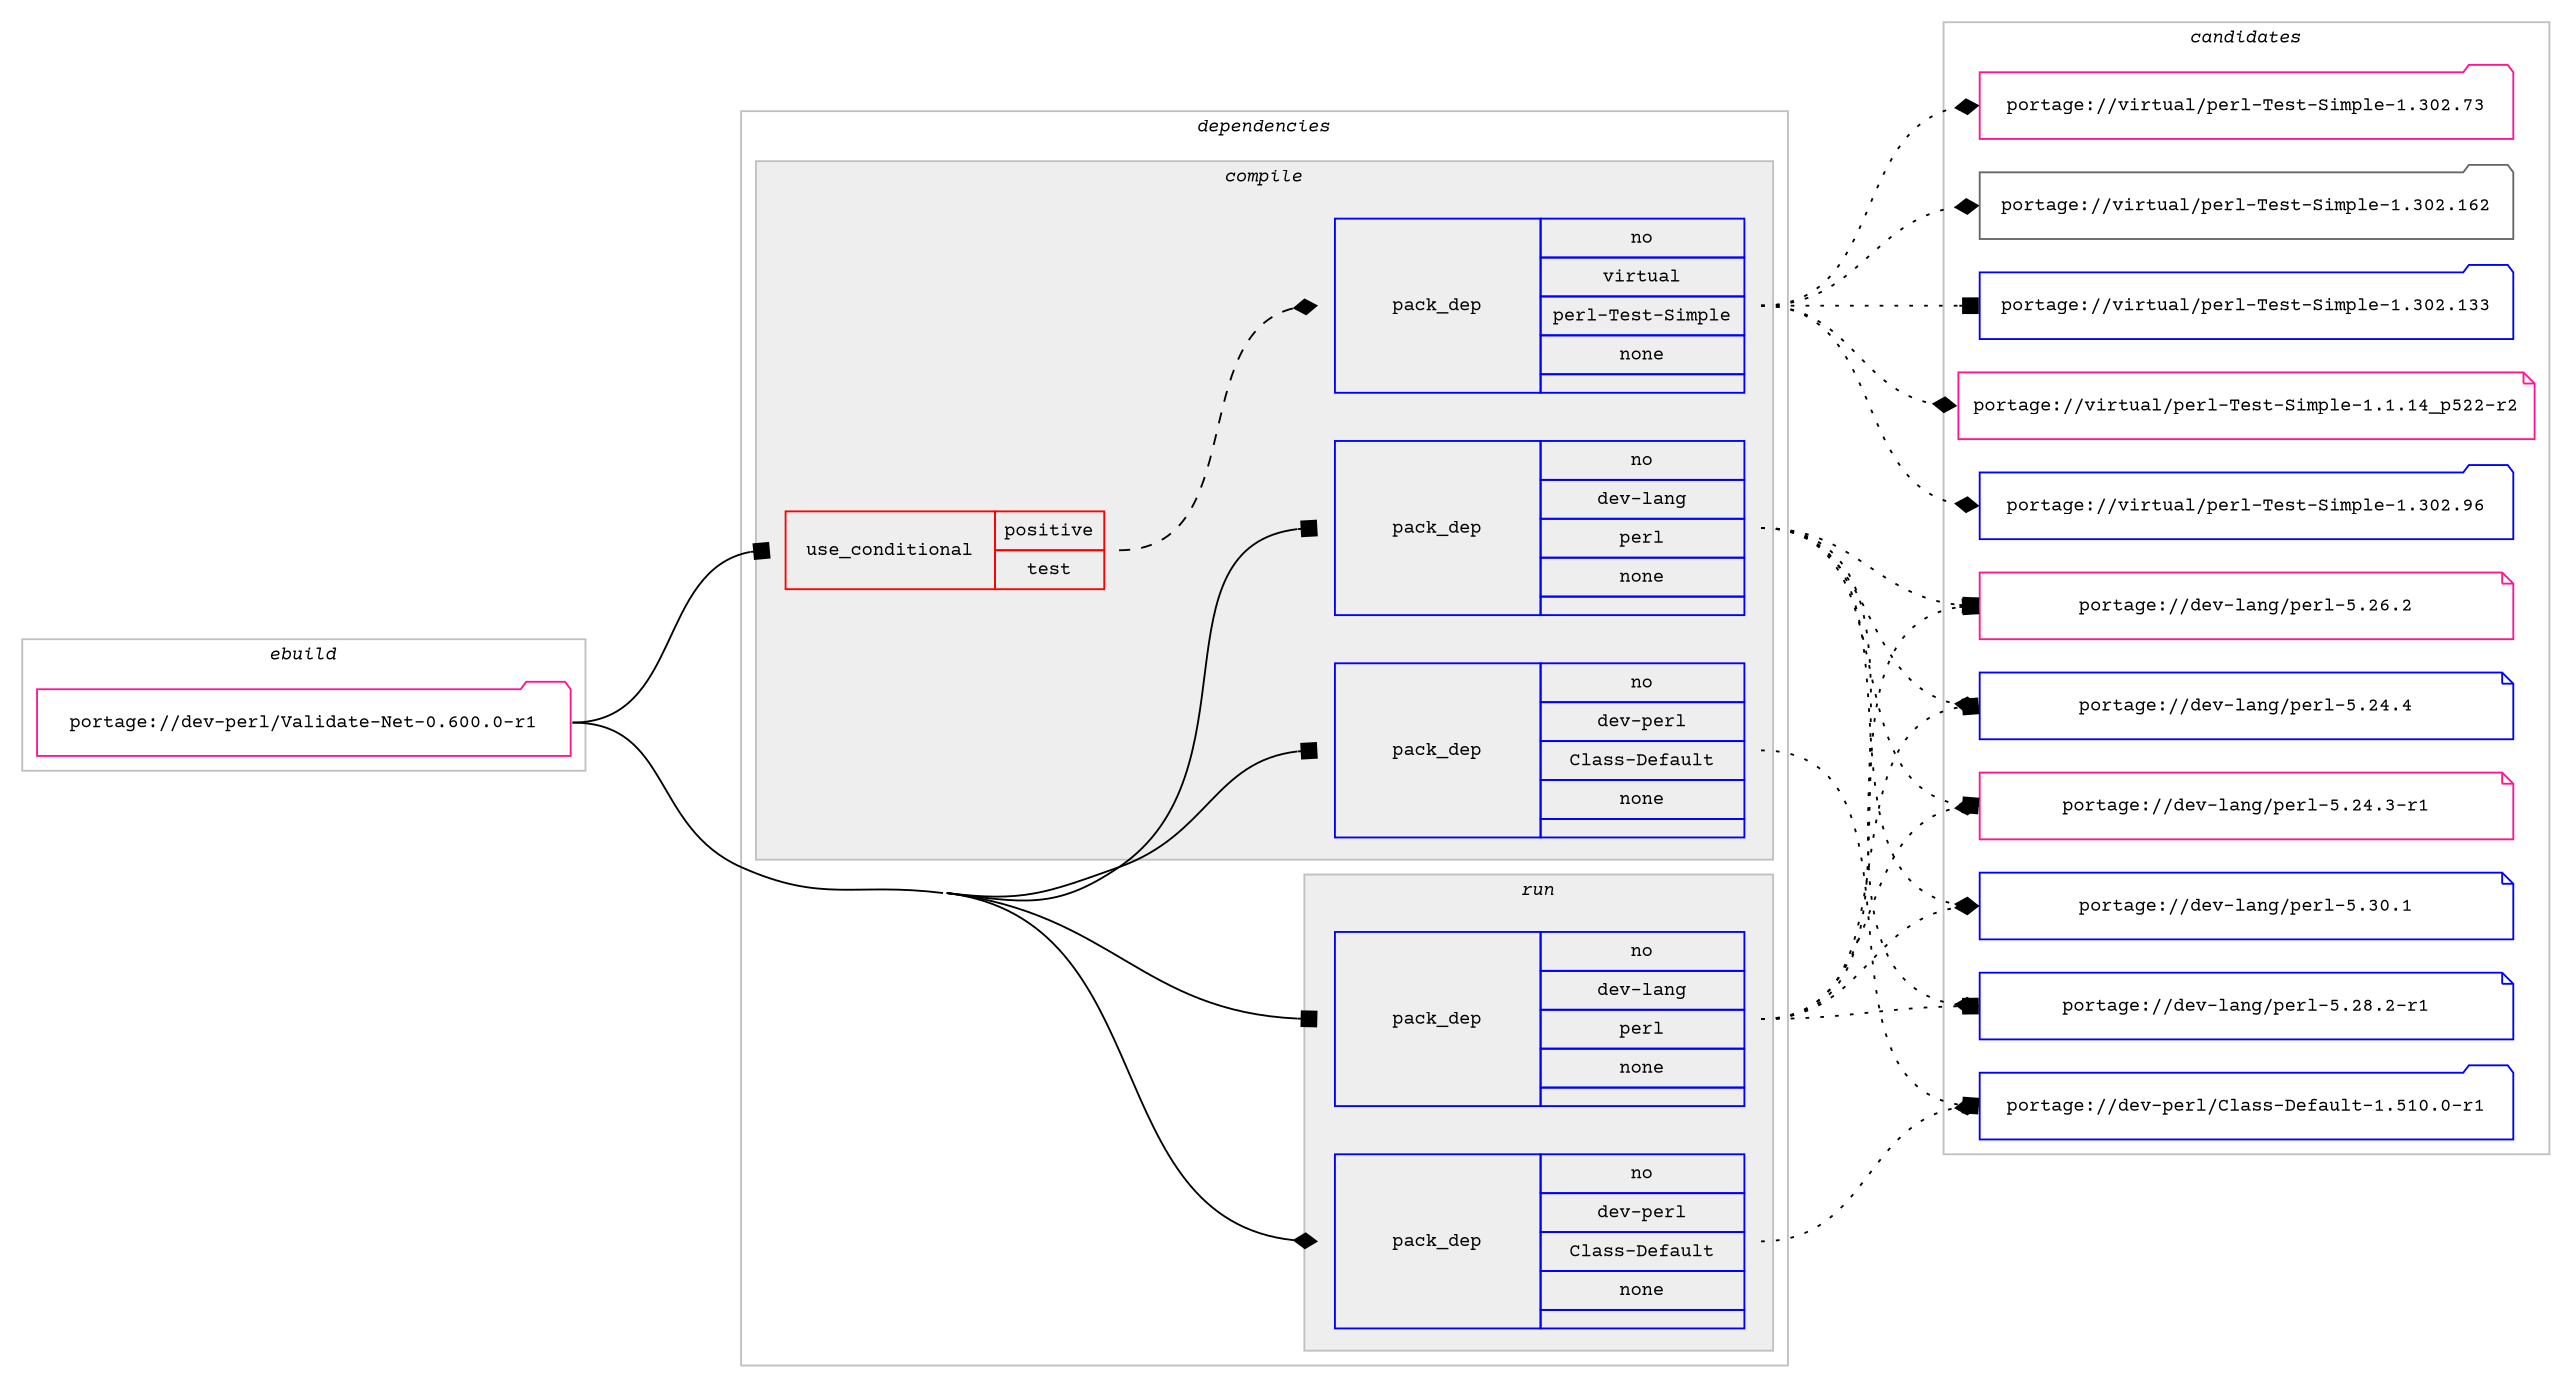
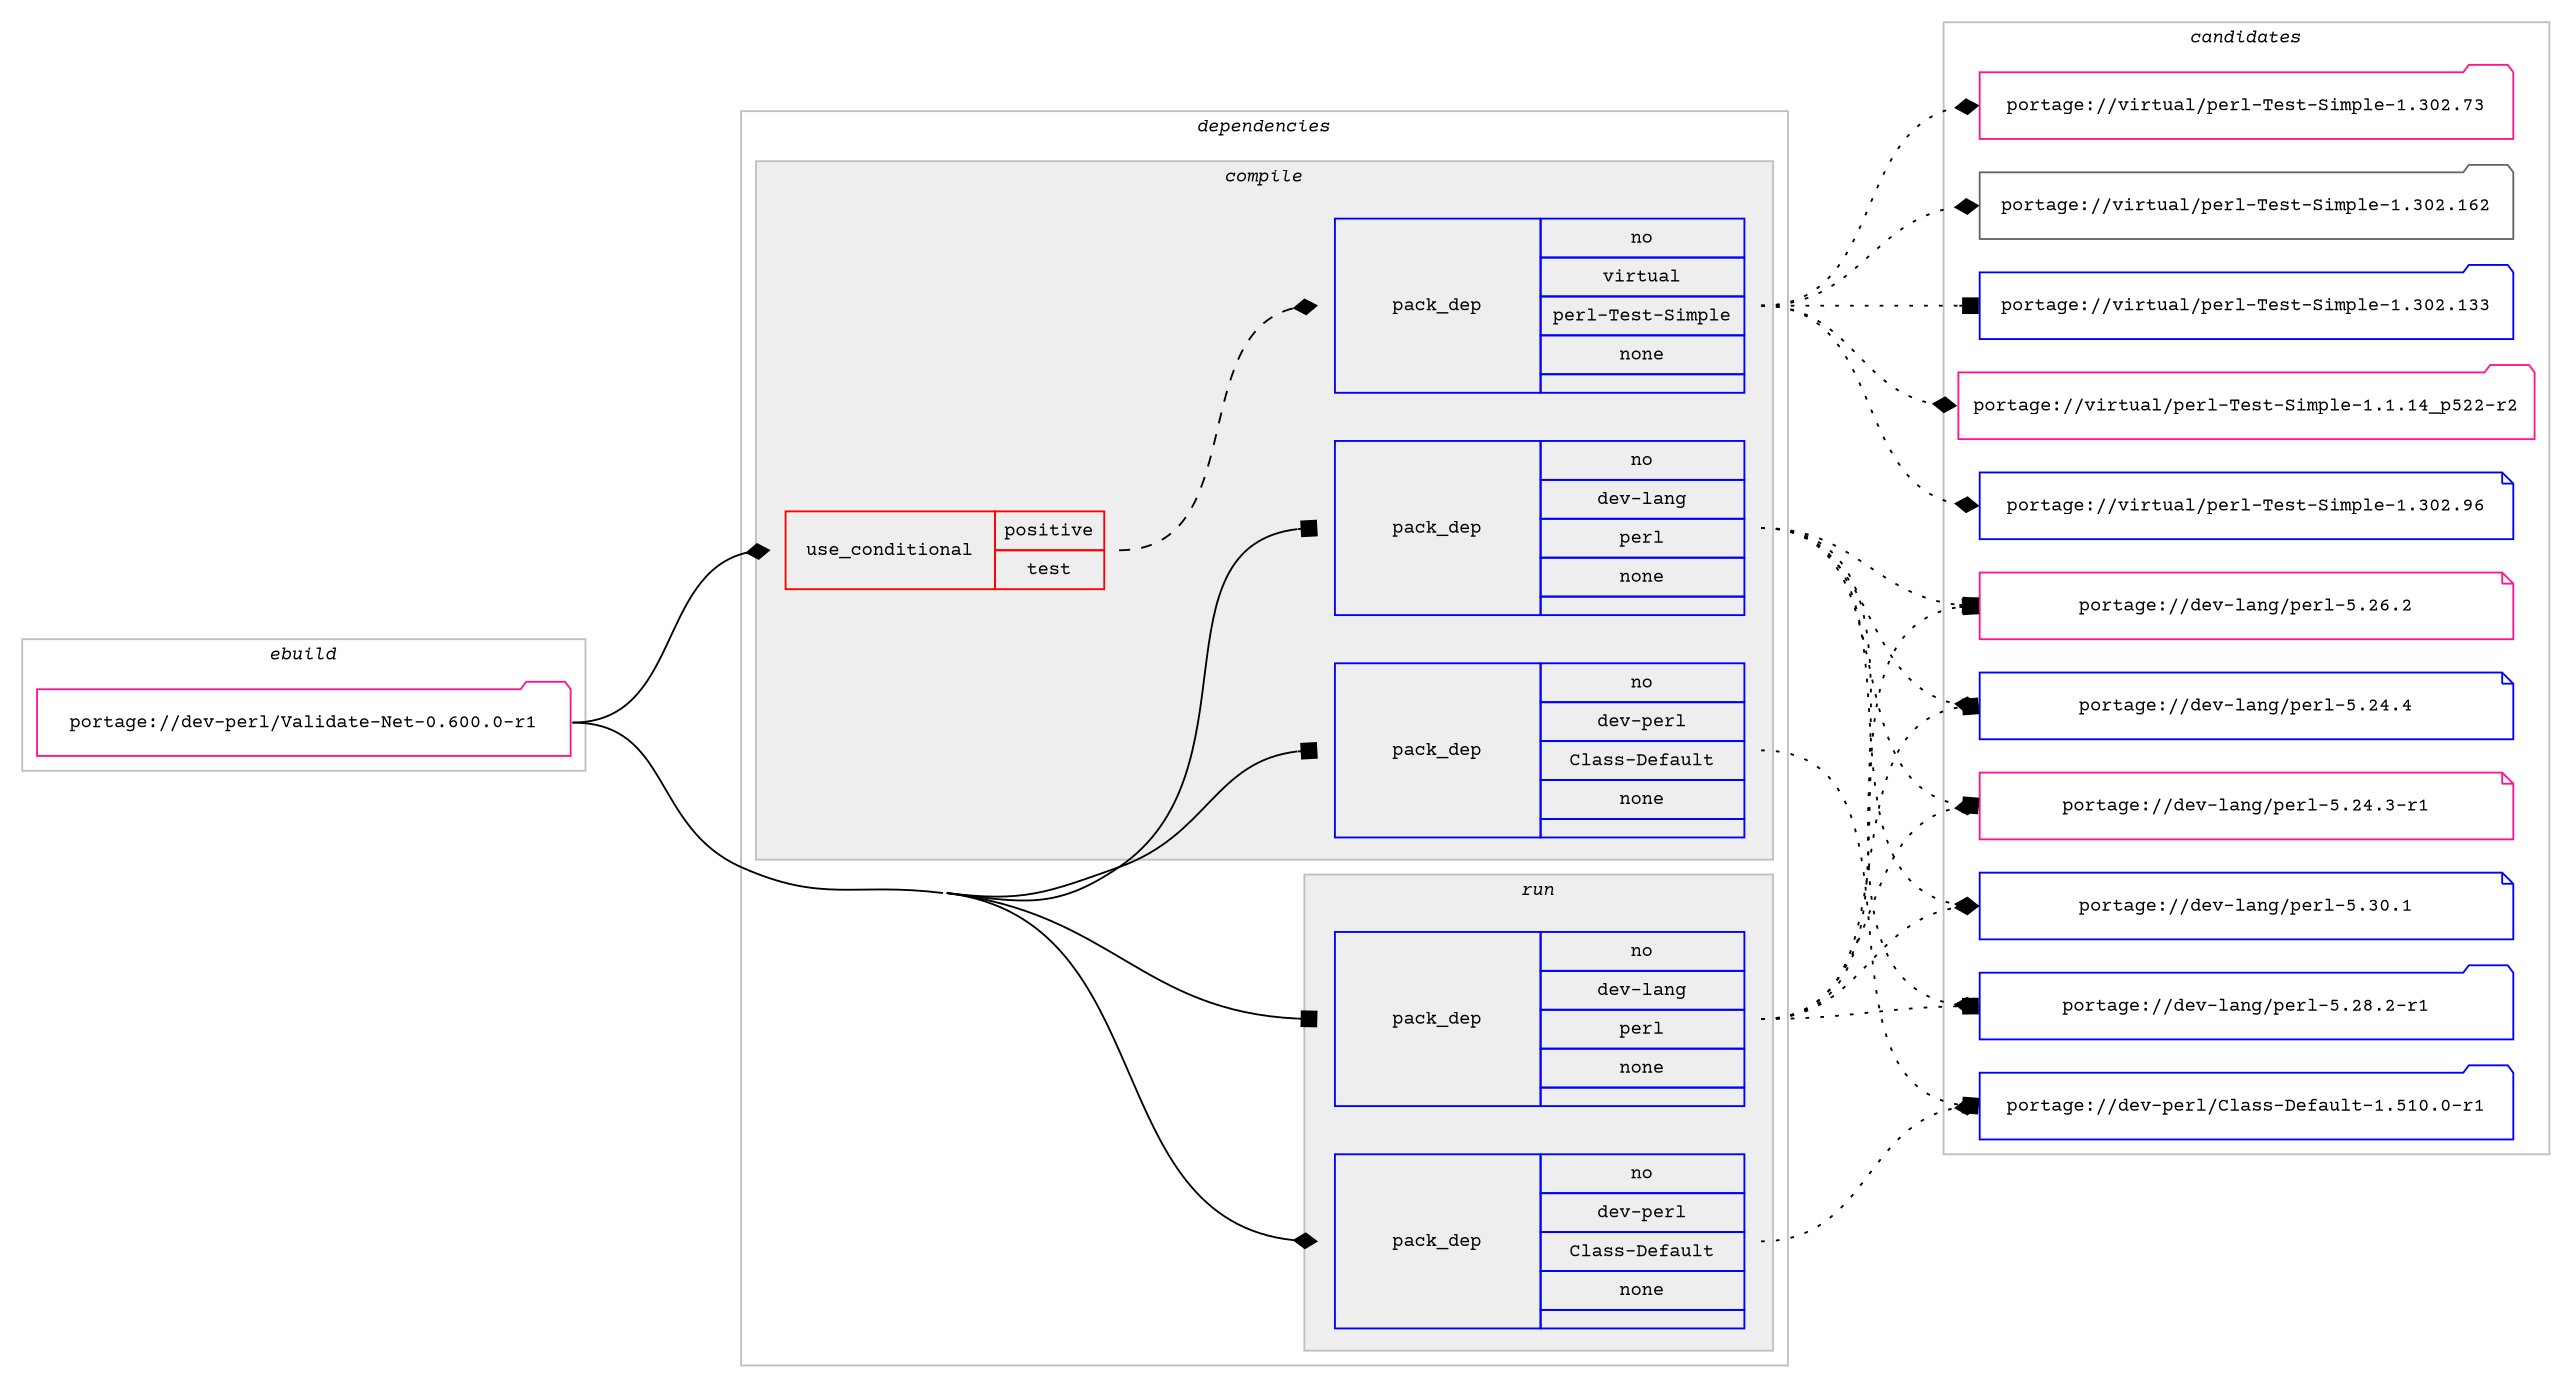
node "portage://virtual/perl-Test-Simple-1.1.14_p522-r2": shape note -> folder
node "portage://virtual/perl-Test-Simple-1.302.96": shape folder -> note
edge "portage://dev-perl/Validate-Net-0.600.0-r1" -> "use_conditional": arrowhead box -> diamond
node "portage://dev-lang/perl-5.28.2-r1": shape note -> folder
